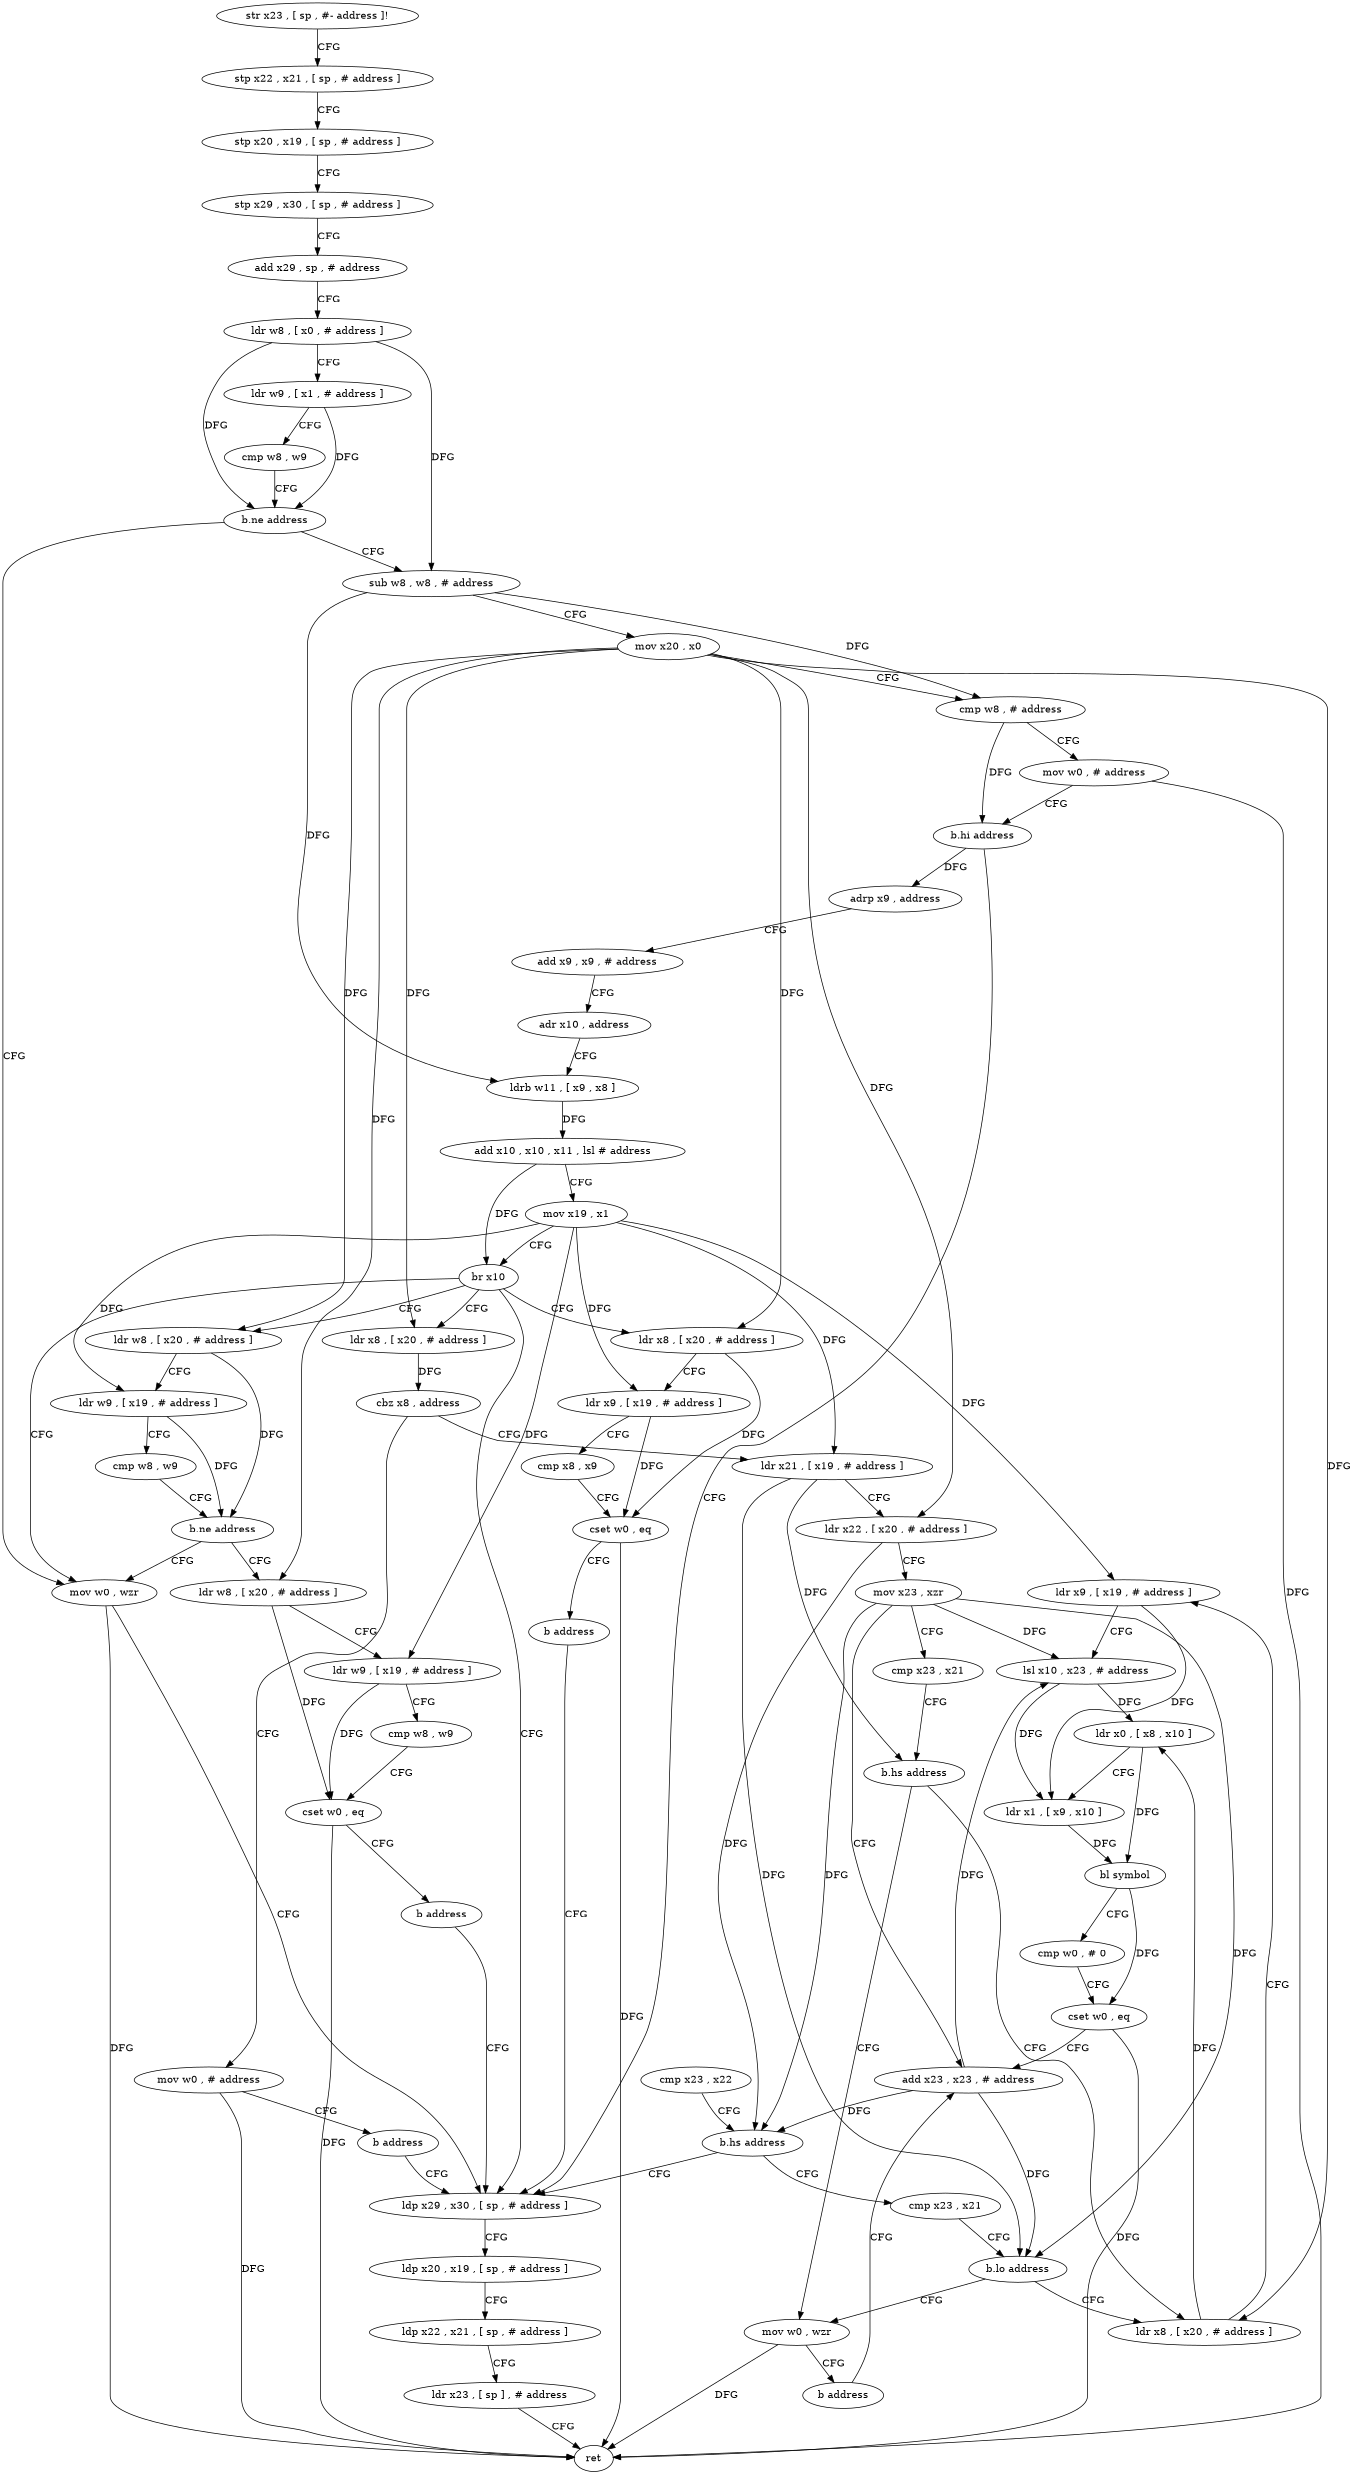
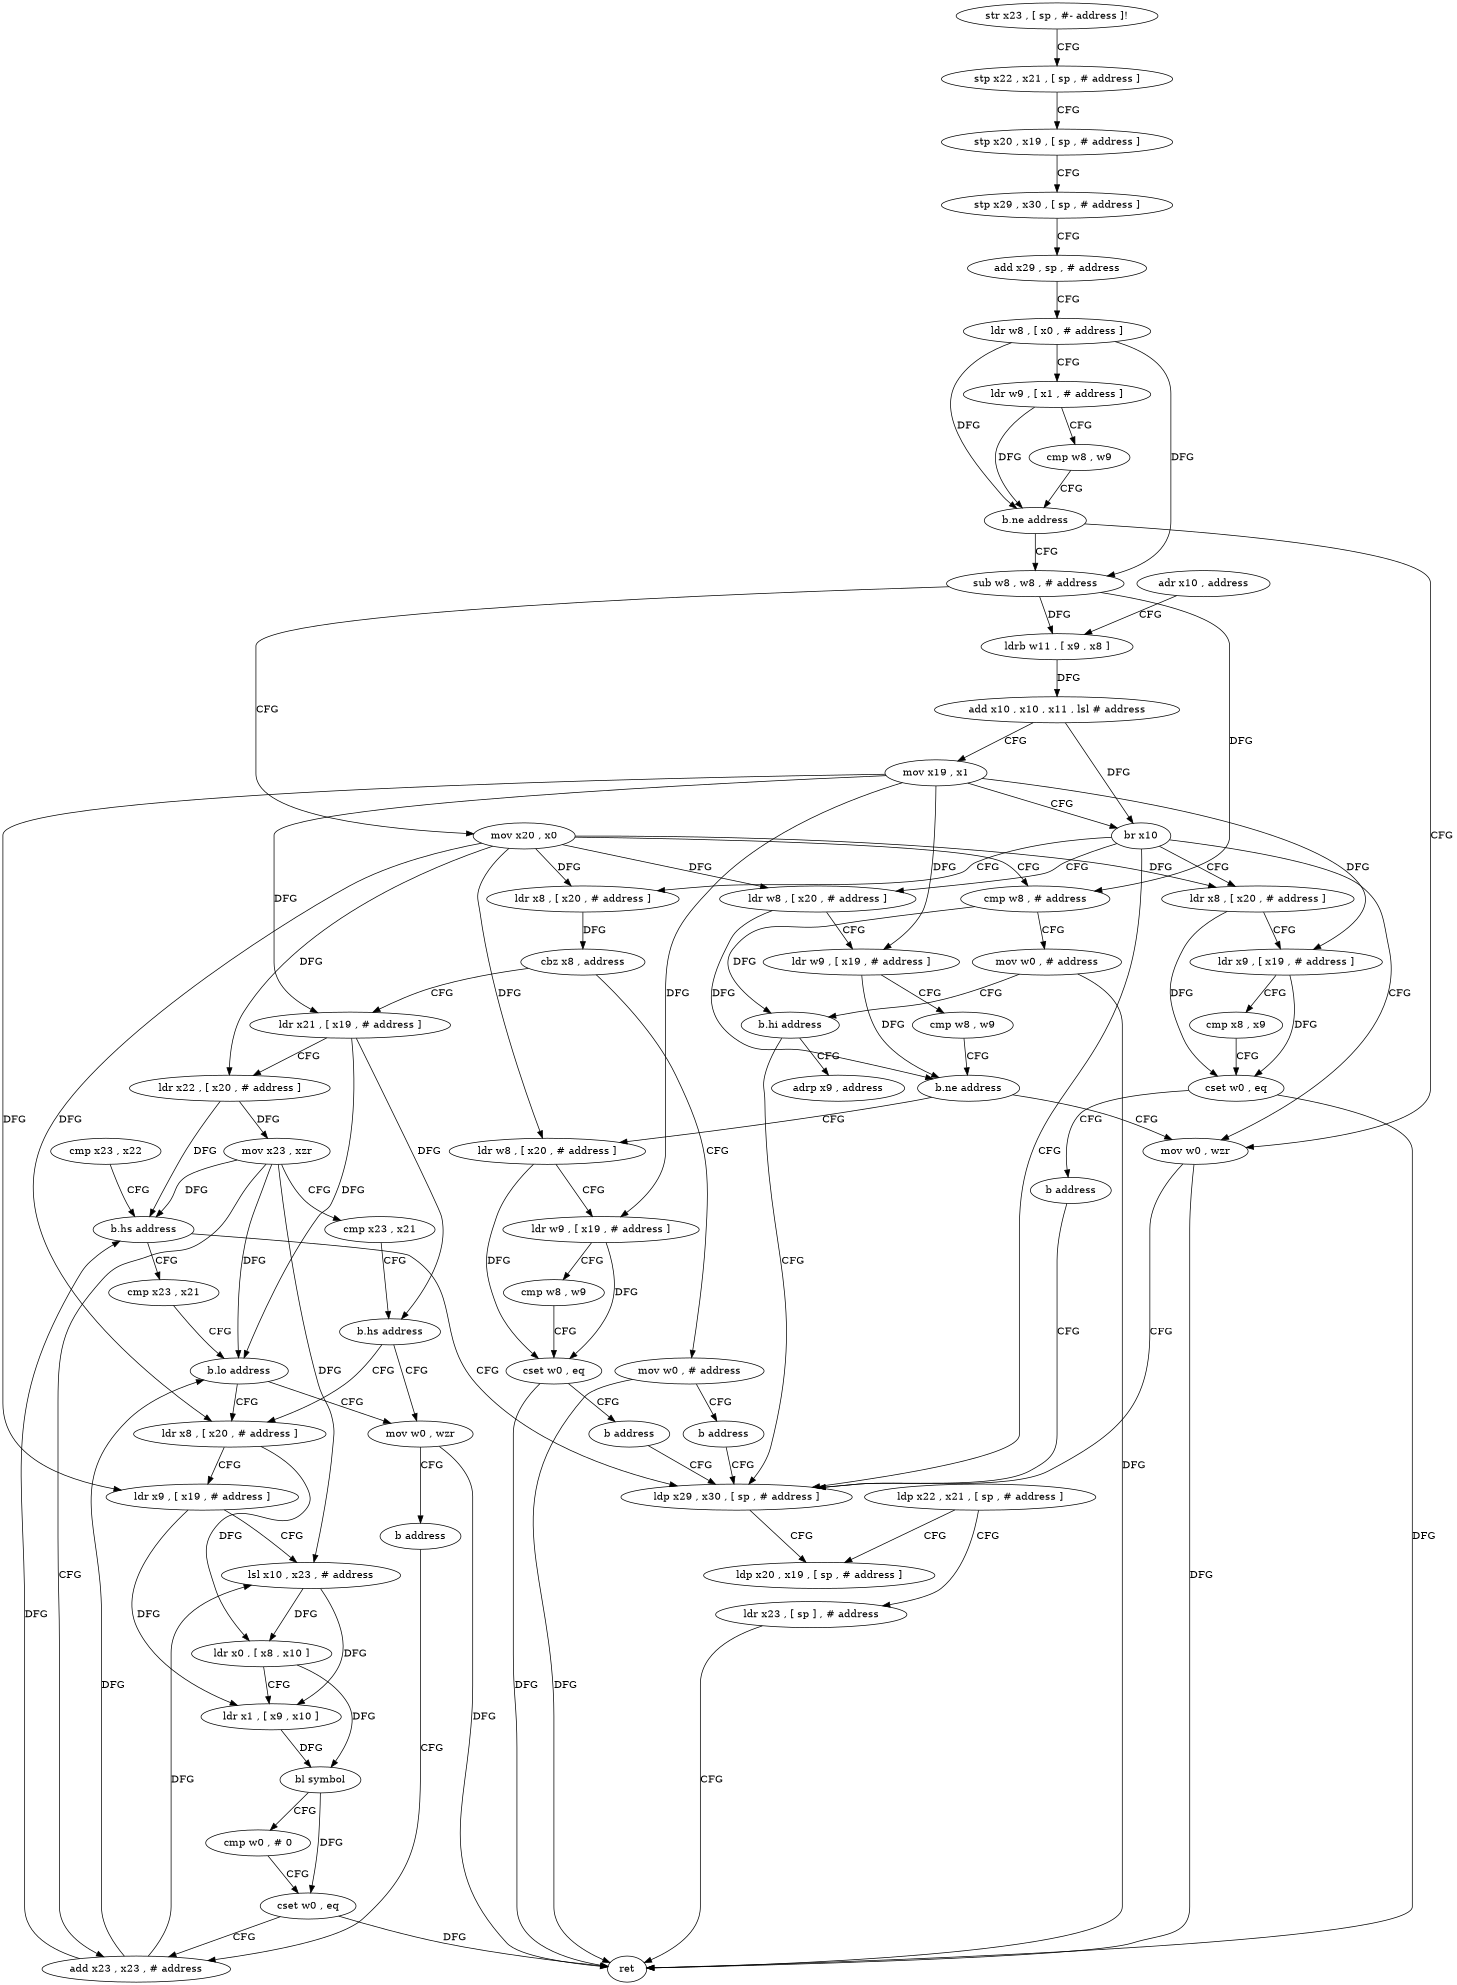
edge "b.hi address" -> "adrp x9 , address": label "DFG" -> "CFG"
node "add x9 , x9 , # address": removed
edge "ldr x22 , [ x20 , # address ]" -> "mov x23 , xzr": label "CFG" -> "DFG"
edge "ldp x20 , x19 , [ sp , # address ]" -> "ldp x22 , x21 , [ sp , # address ]": reversed
